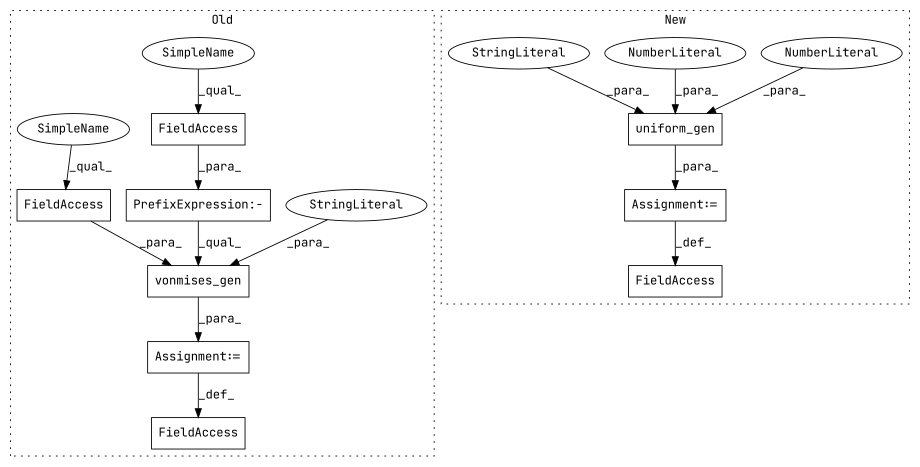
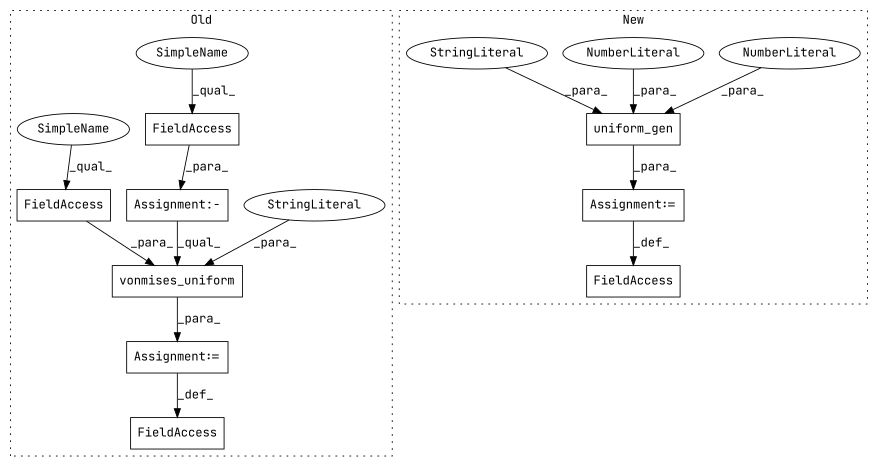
node "PrefixExpression:-": label "PrefixExpression:-" -> "Assignment:-"
node "vonmises_gen": label "vonmises_gen" -> "vonmises_uniform"
